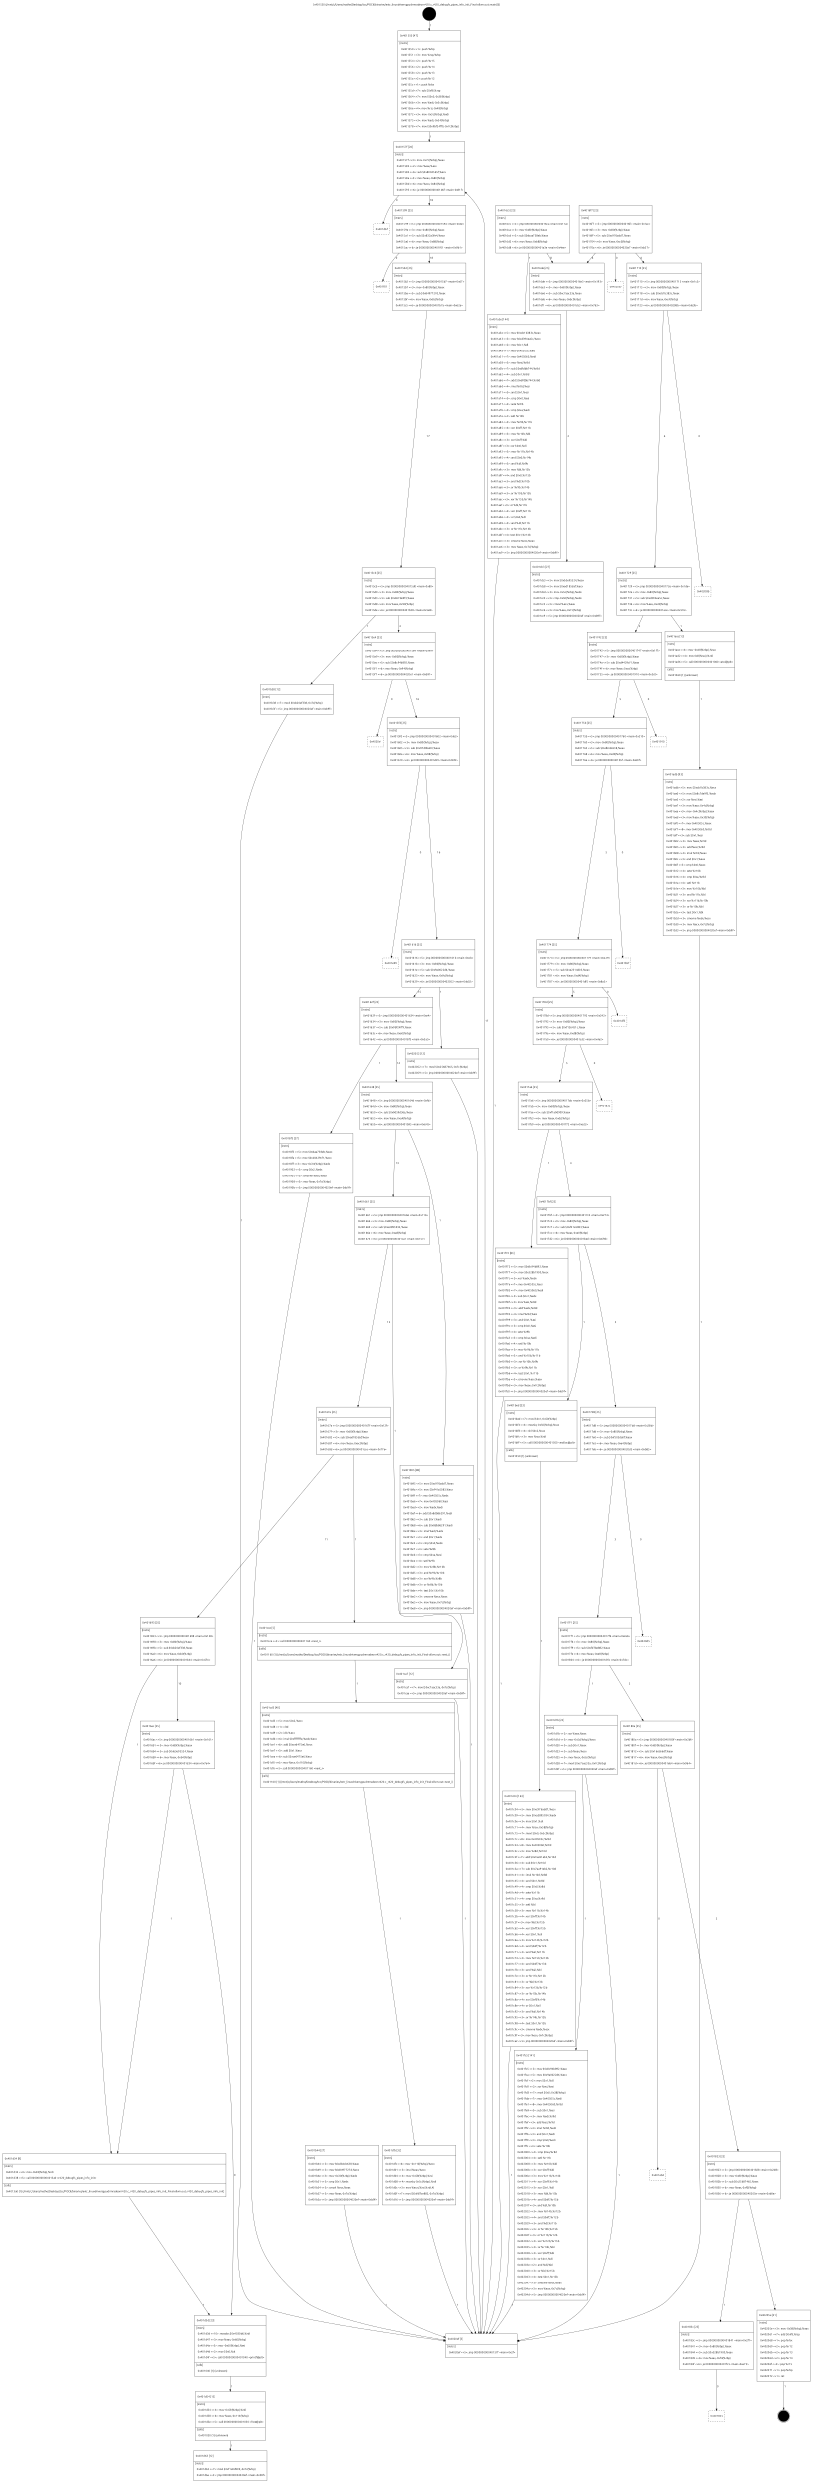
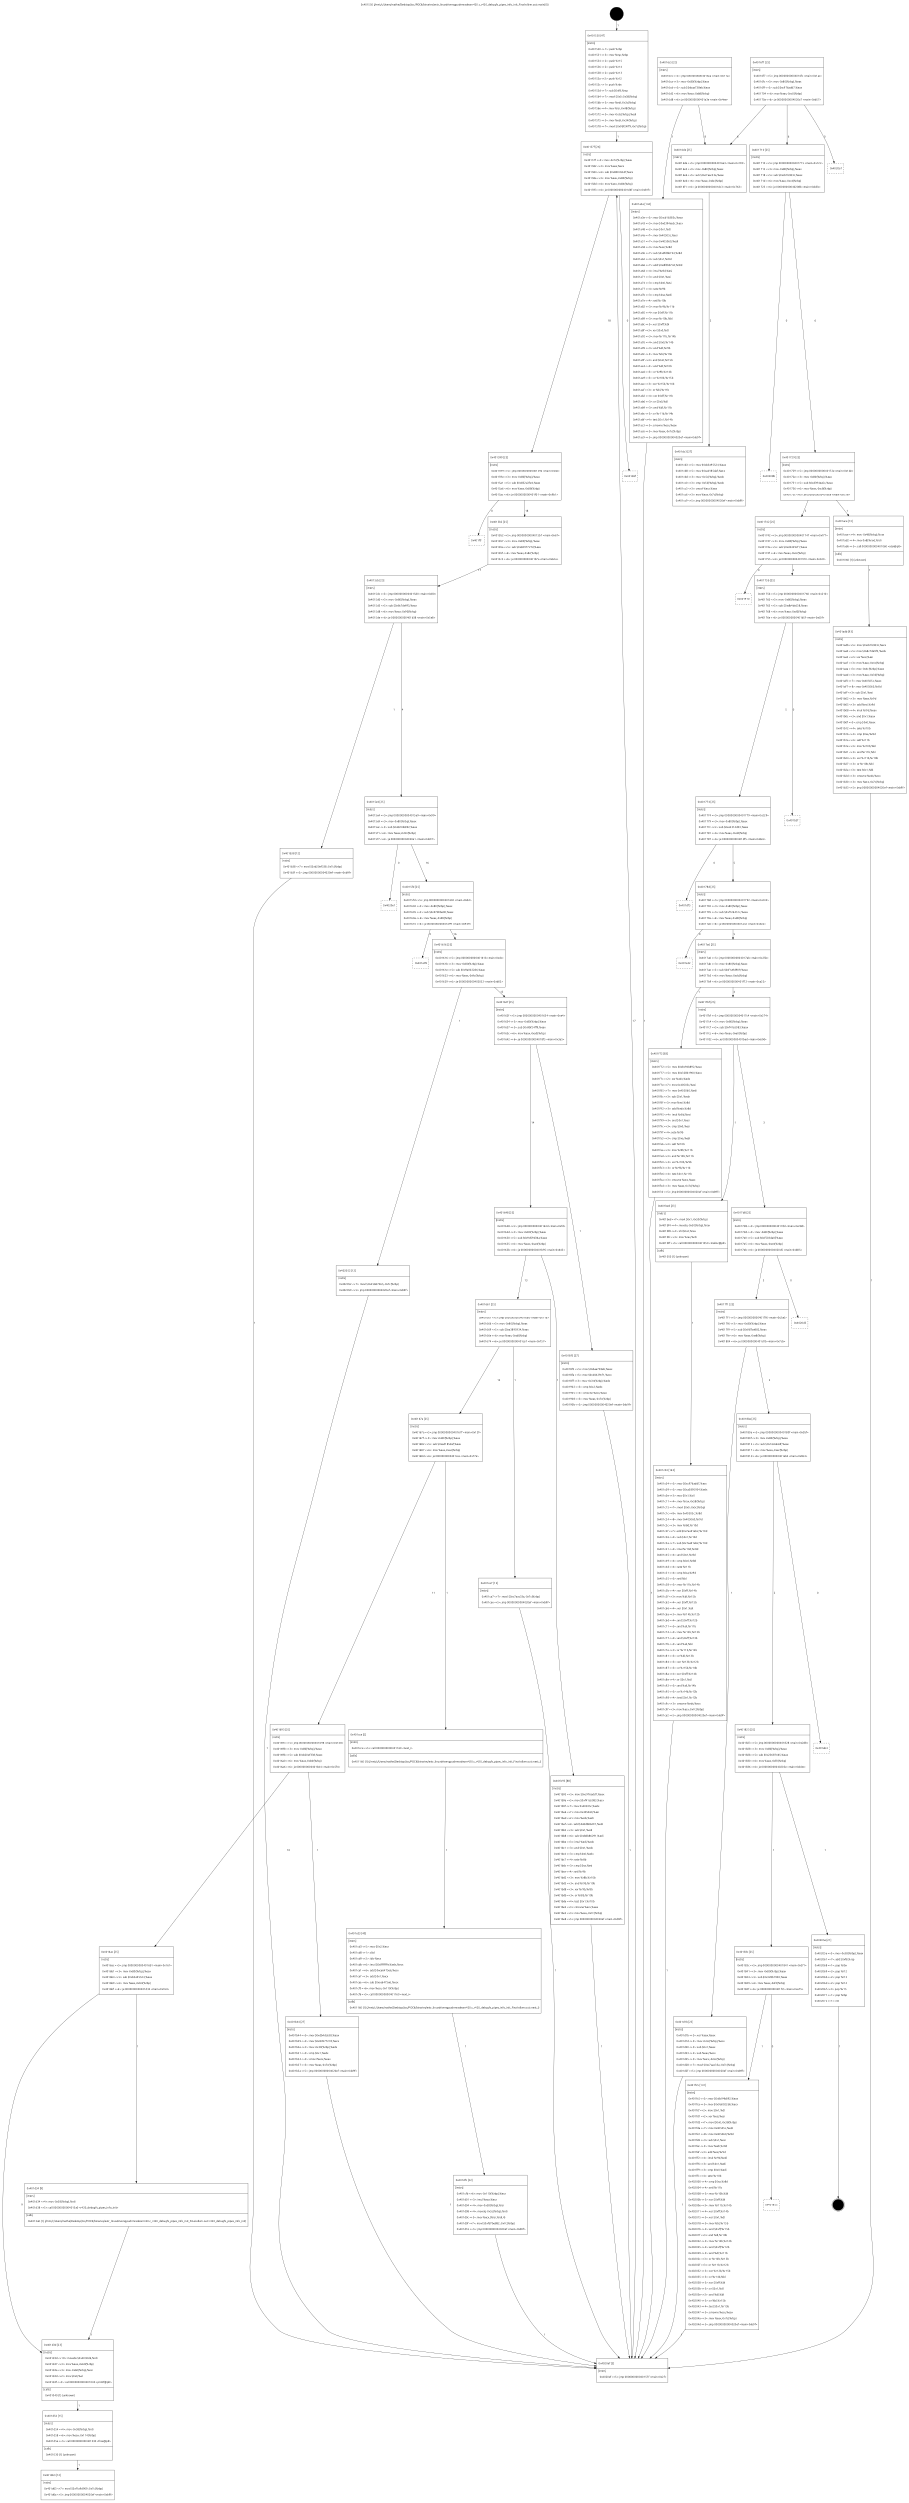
edge "0x401693 [25]" -> "0x401d34 [9]": now "0x401693 [25]" -> "0x401b44 [27]"
edge "0x401d1b [25]" -> "0x401fc5 [141]": now "0x40183c [25]" -> "0x401fc5 [141]"
